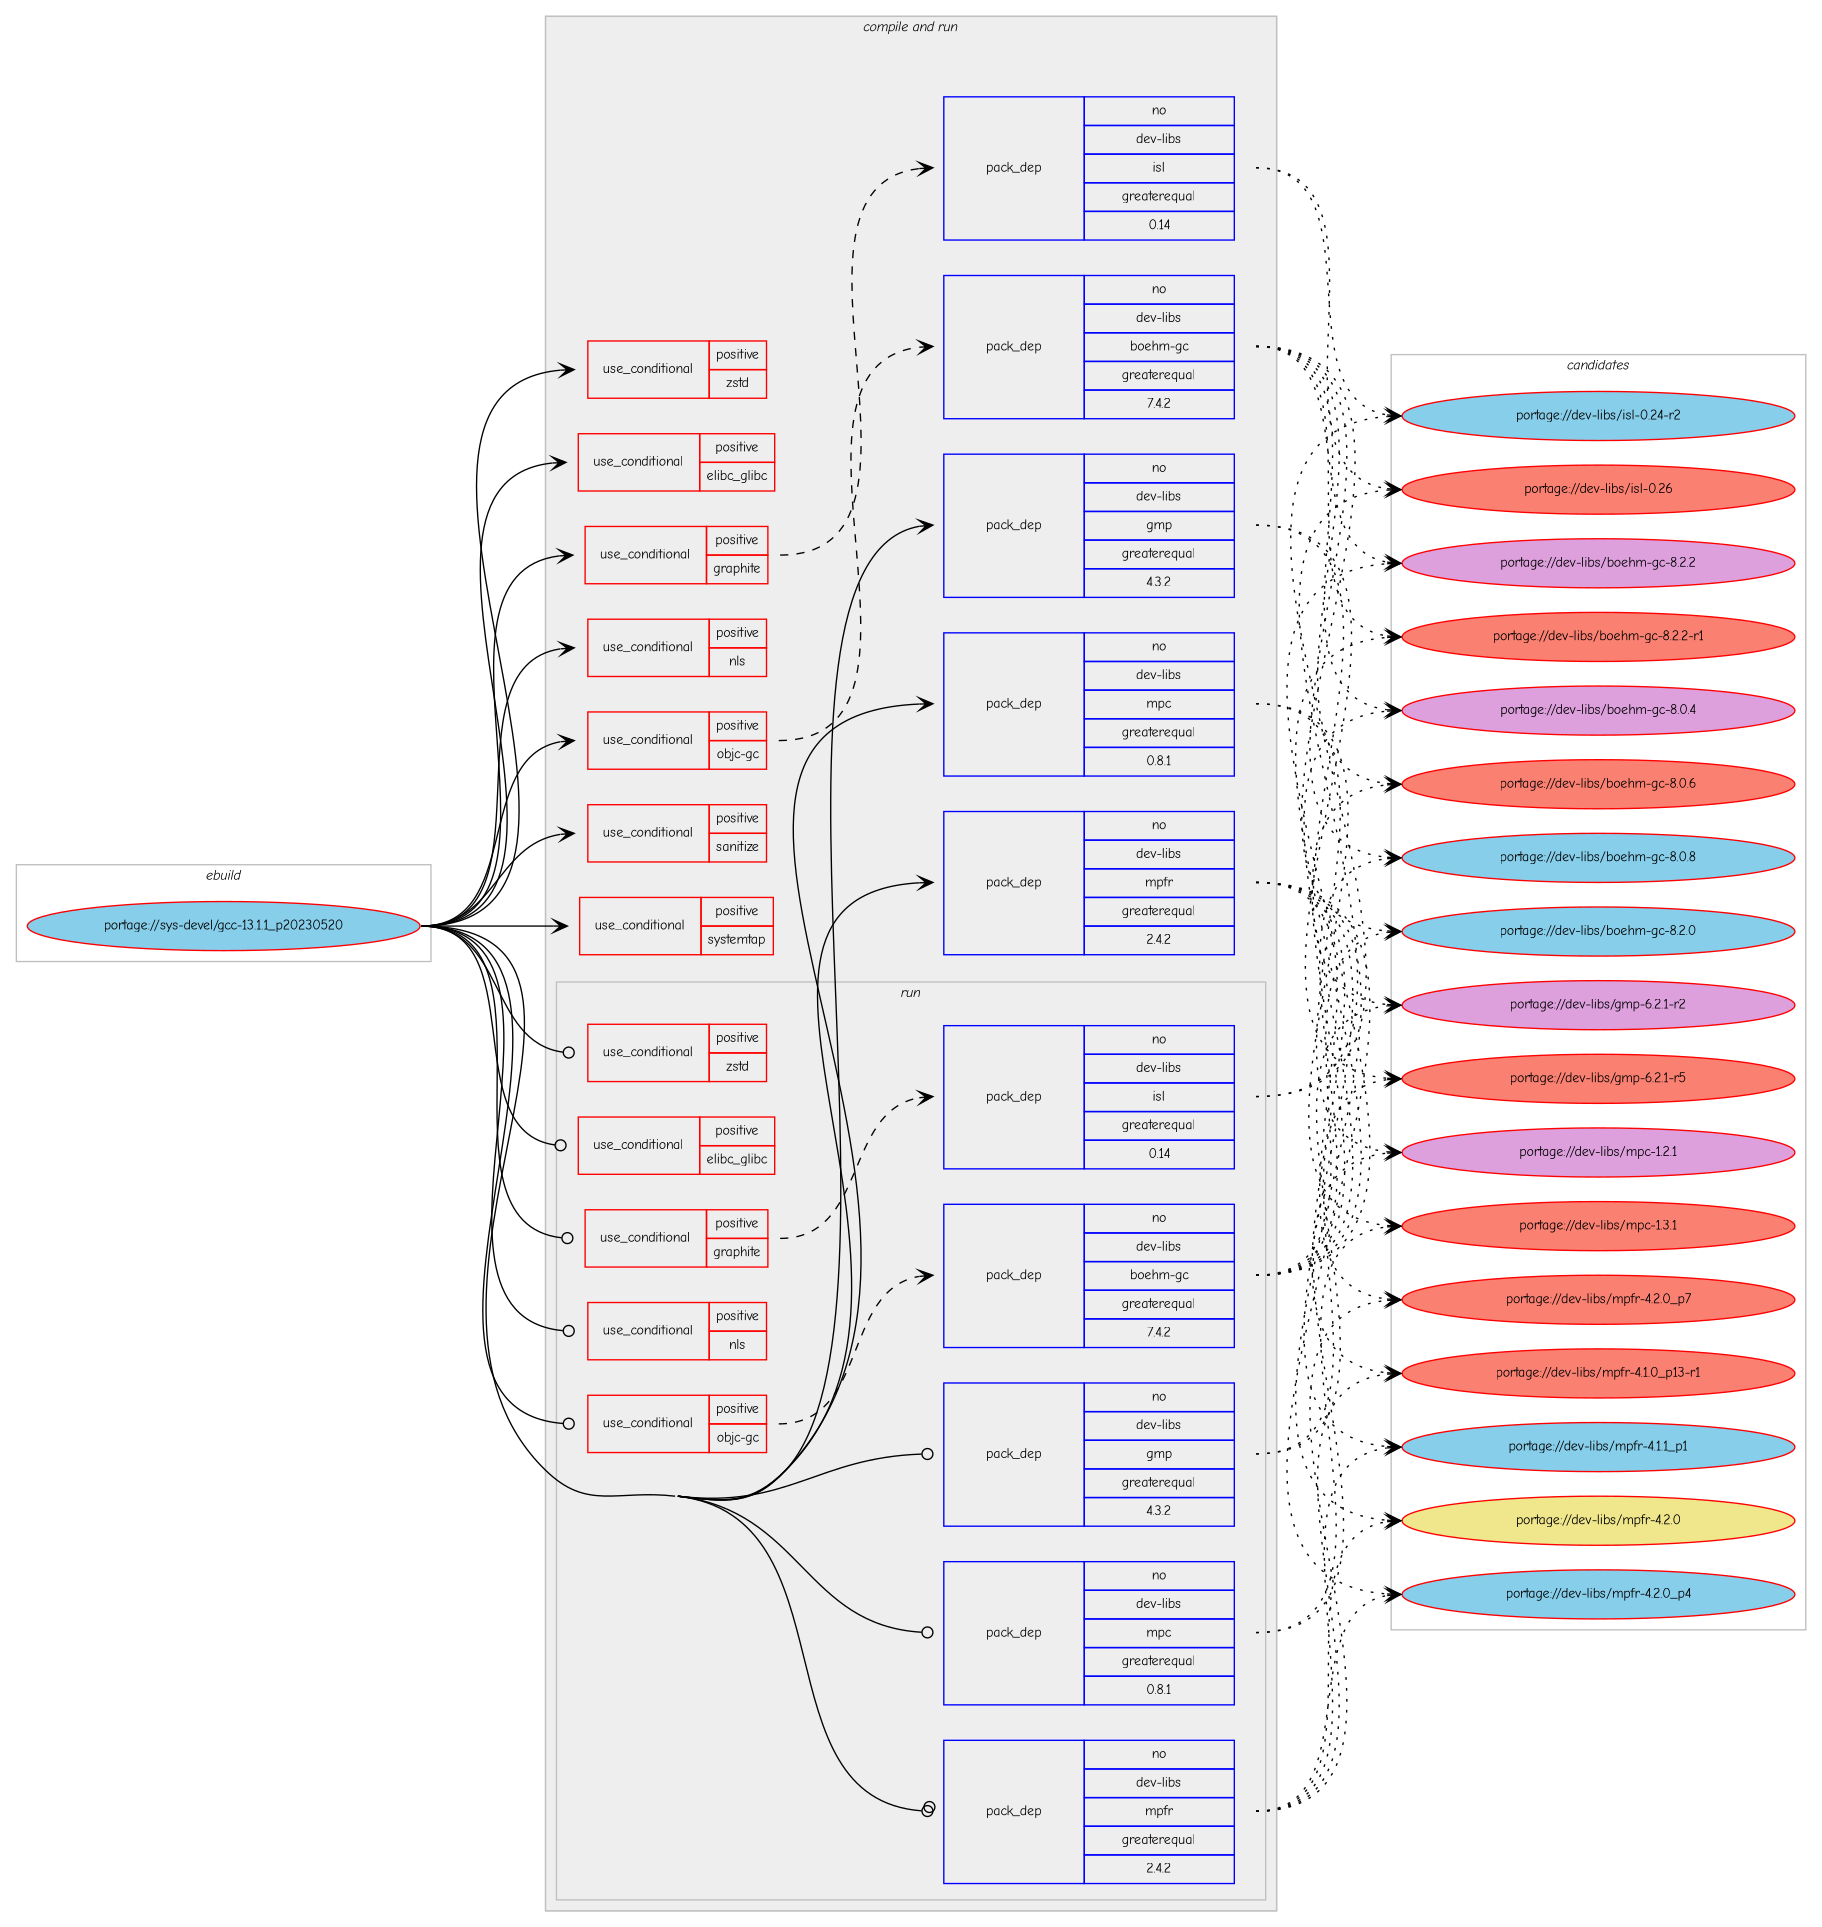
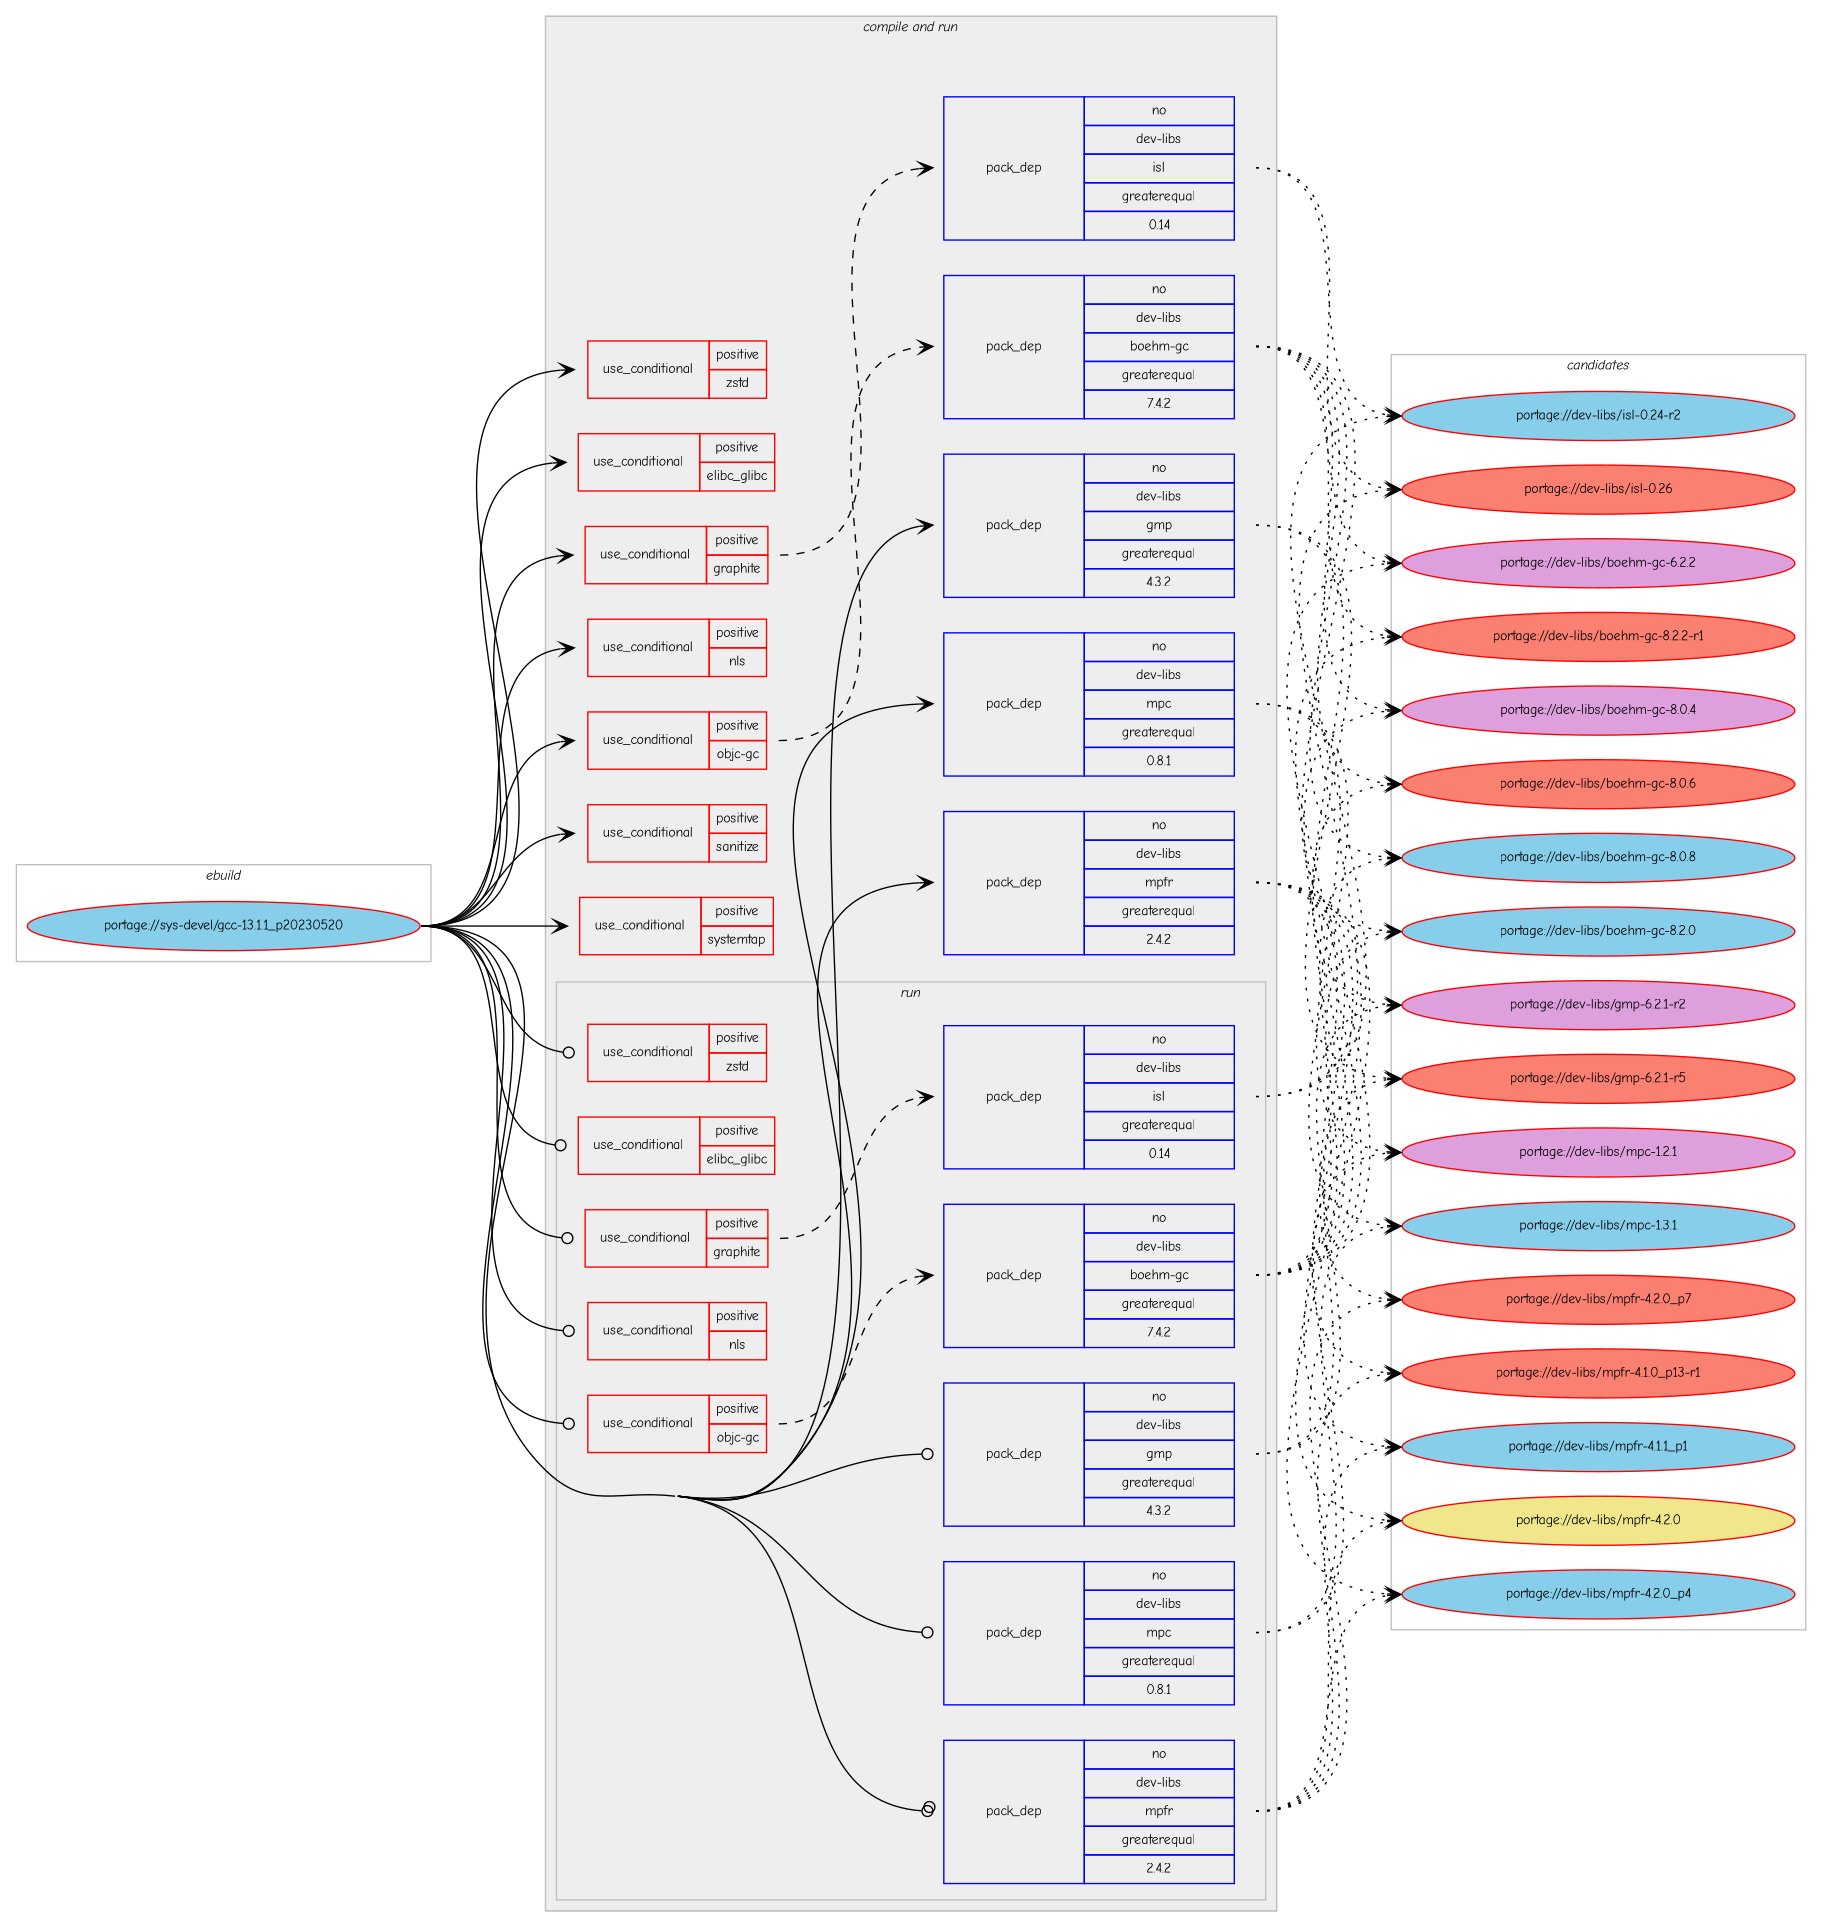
node "portage://dev-libs/boehm-gc-8.2.2": label "portage://dev-libs/boehm-gc-8.2.2" -> "portage://dev-libs/boehm-gc-6.2.2"
node "portage://dev-libs/mpc-1.3.1": fillcolor salmon -> skyblue
